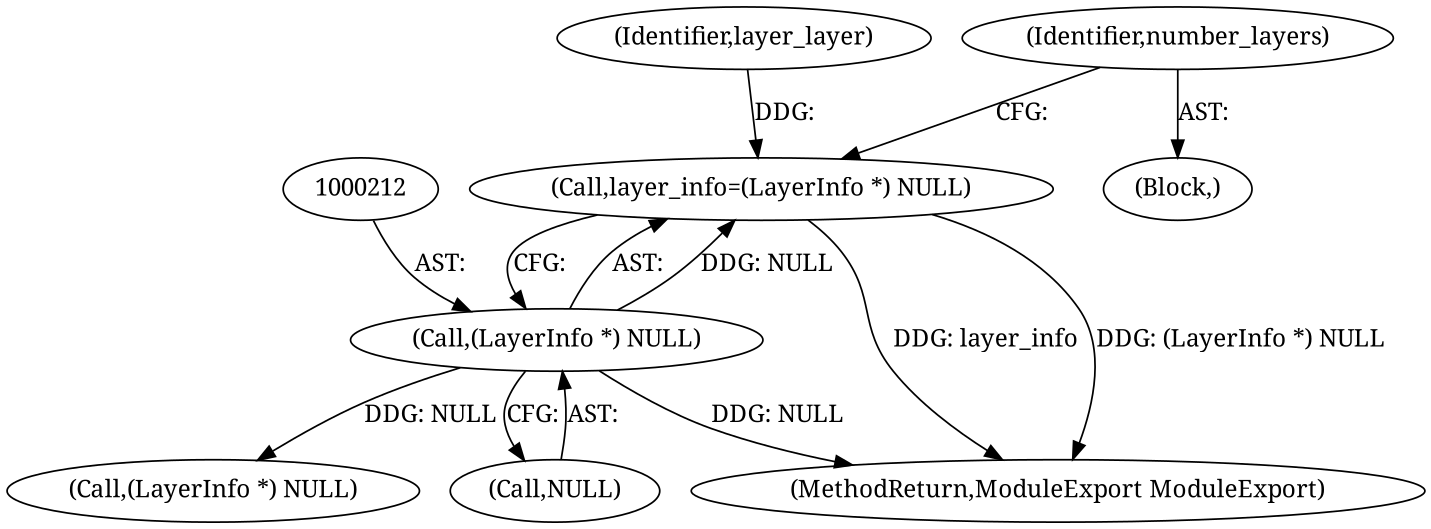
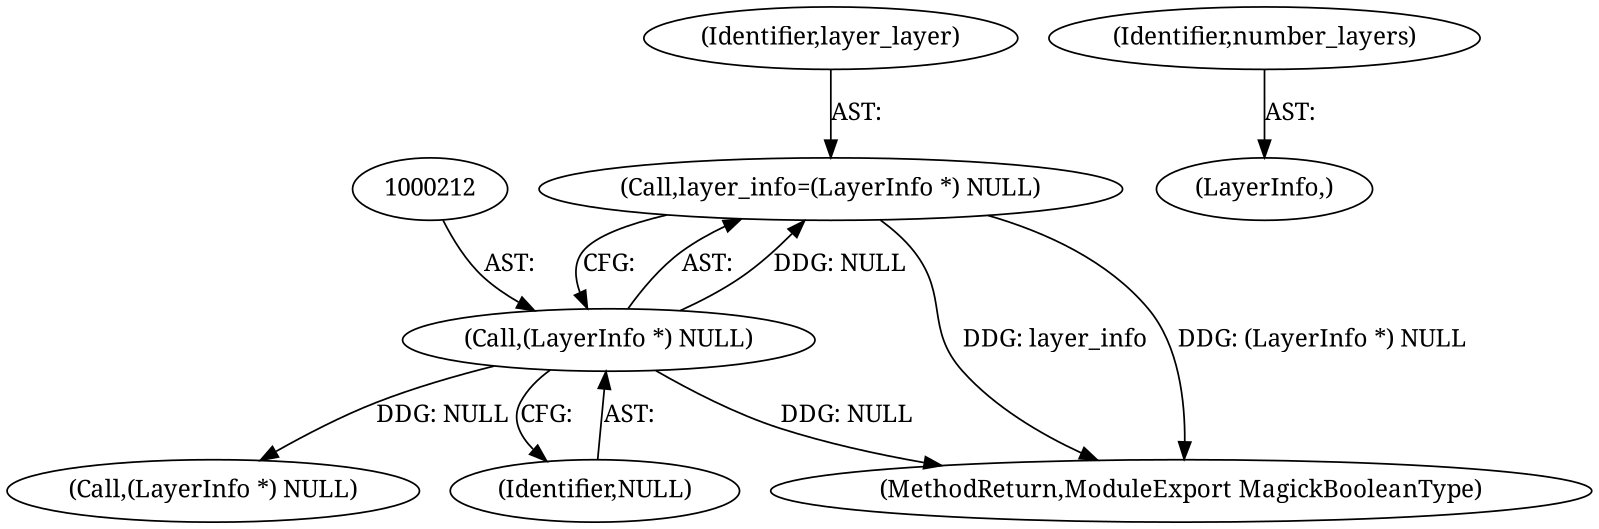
edge "(Identifier,number_layers)" -> "(Call,layer_info=(LayerInfo *) NULL)": removed, label "CFG:"
edge "(Identifier,layer_layer)" -> "(Call,layer_info=(LayerInfo *) NULL)": label "DDG: " -> "AST: "
node "(Block,)": label "(Block,)" -> "(LayerInfo,)"
node "(Call,NULL)": label "(Call,NULL)" -> "(Identifier,NULL)"
node "(MethodReturn,ModuleExport ModuleExport)": label "(MethodReturn,ModuleExport ModuleExport)" -> "(MethodReturn,ModuleExport MagickBooleanType)"
